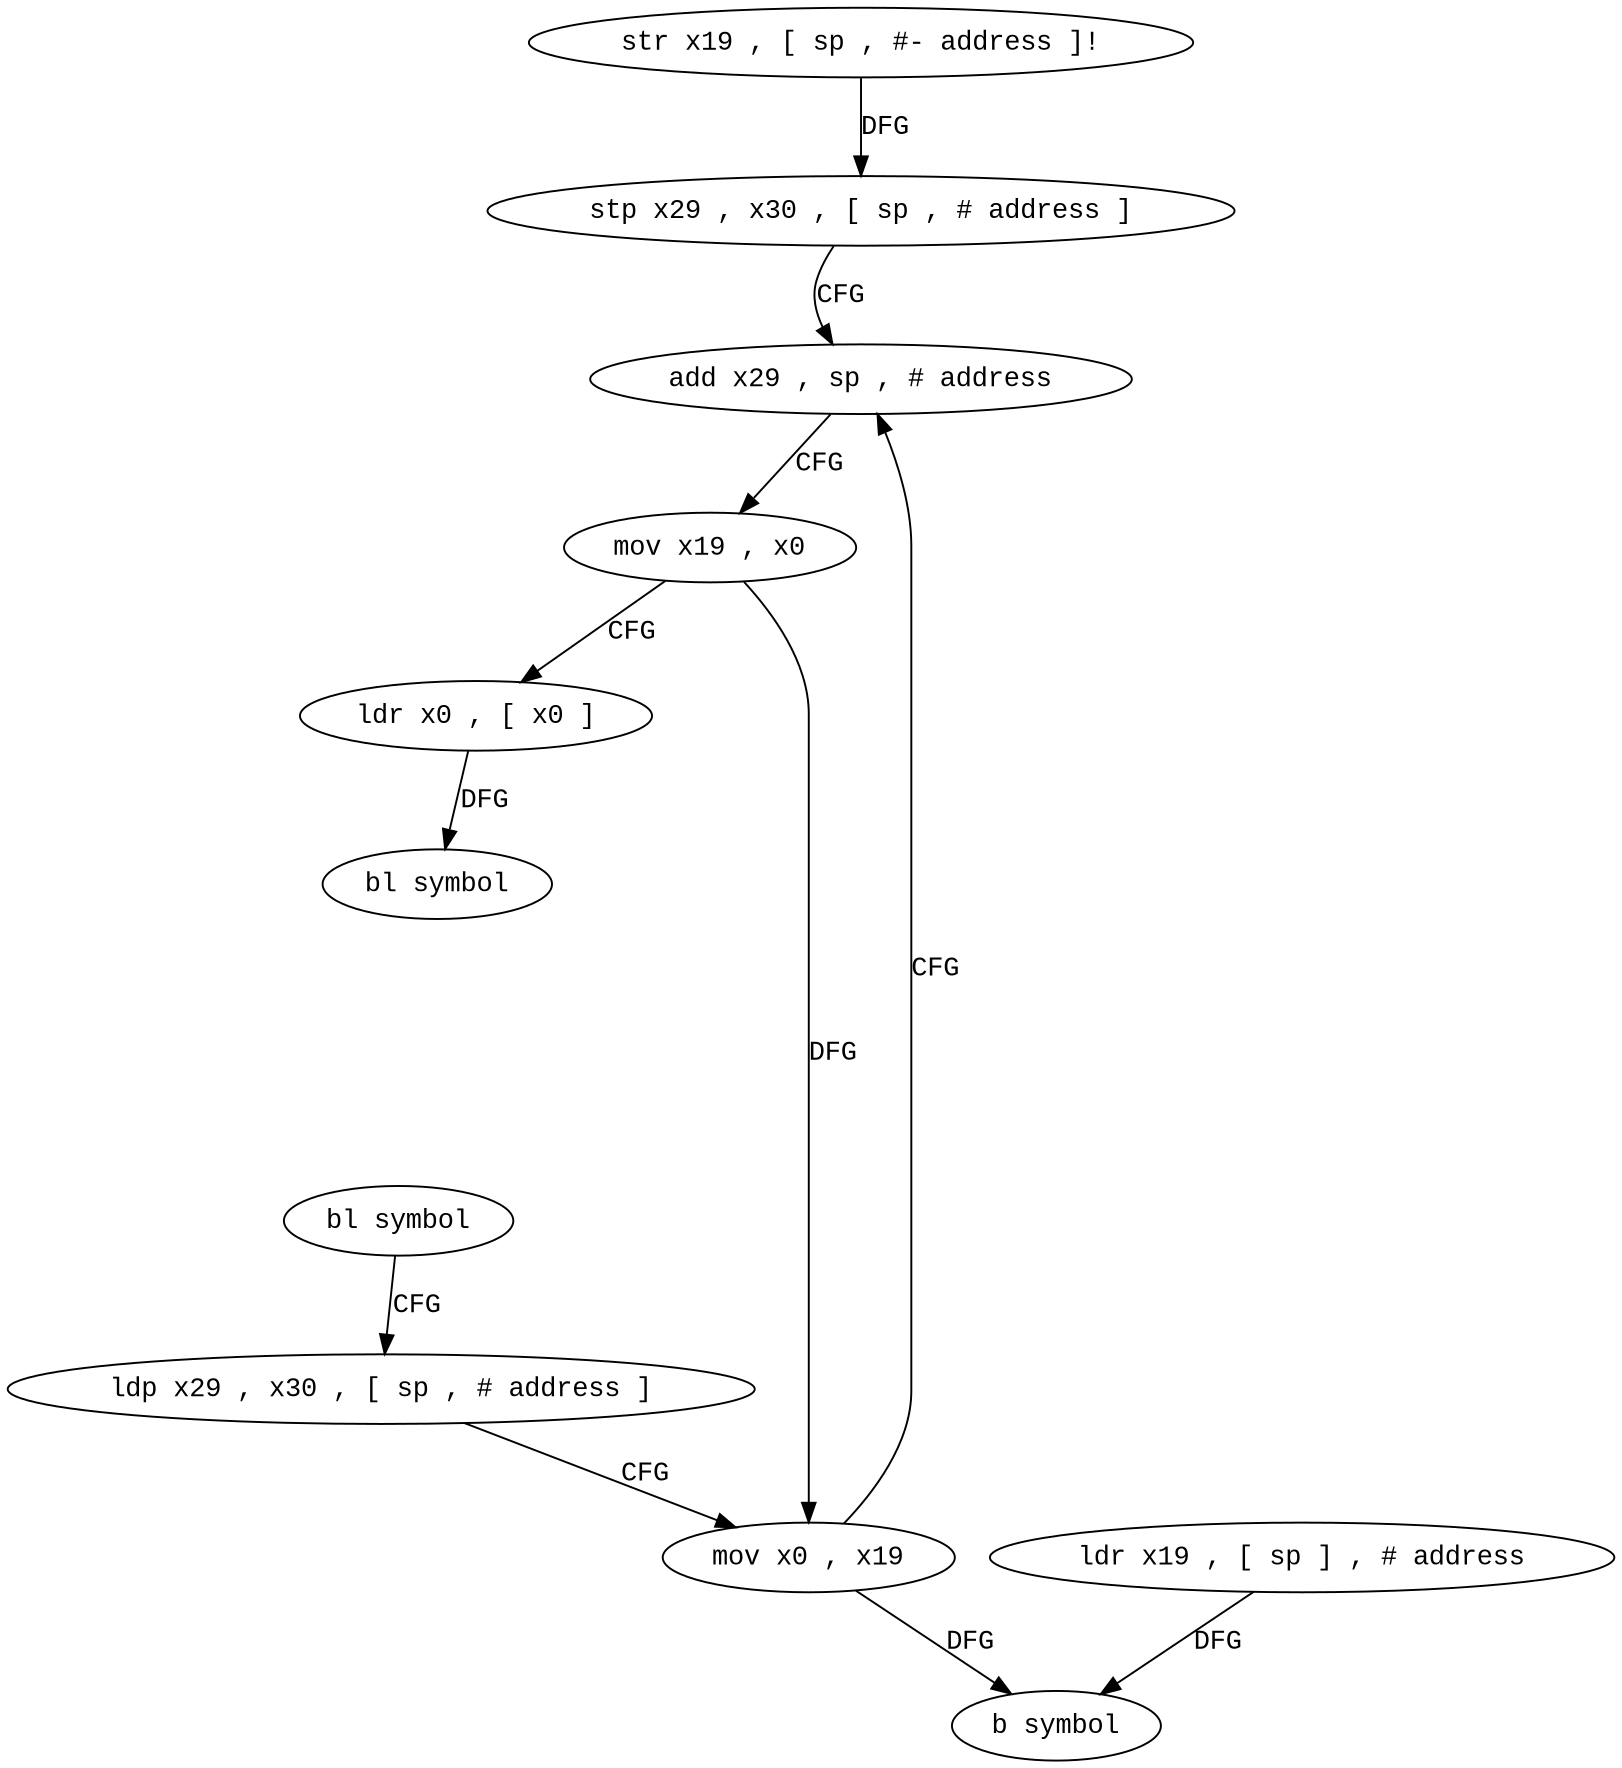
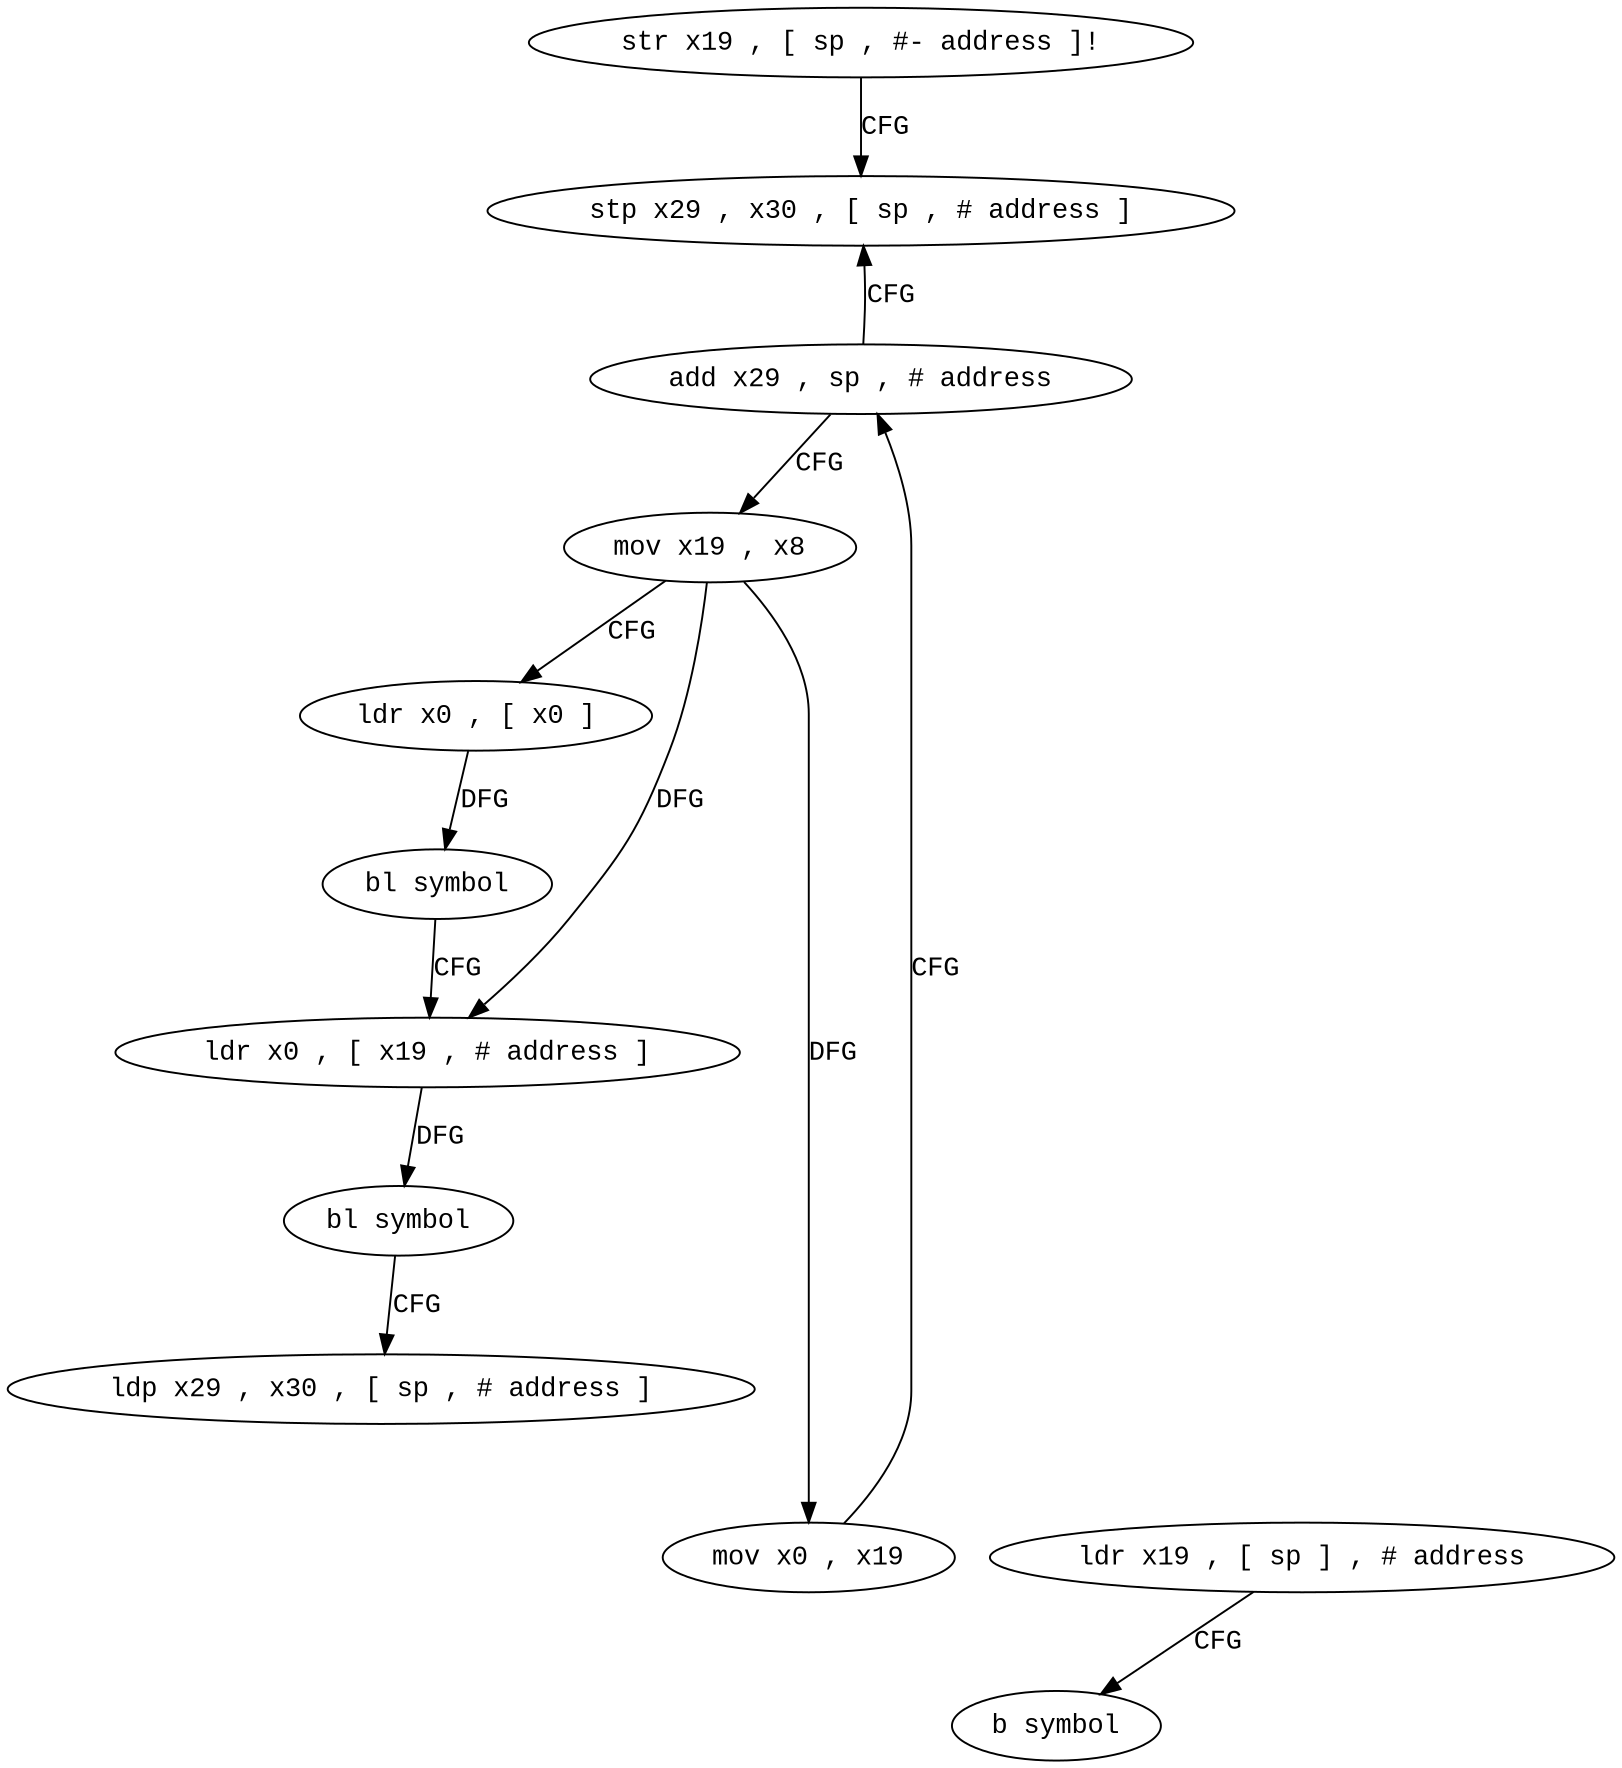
edge "str x19 , [ sp , #- address ]!" -> "stp x29 , x30 , [ sp , # address ]": label "DFG" -> "CFG"
edge "stp x29 , x30 , [ sp , # address ]" -> "add x29 , sp , # address": reversed
node "mov x19 , x0": label "mov x19 , x0" -> "mov x19 , x8"
node "ldr x0 , [ x19 , # address ]": added
edge "ldp x29 , x30 , [ sp , # address ]" -> "mov x0 , x19": removed, label "CFG"
edge "mov x0 , x19" -> "b symbol": removed, label "DFG"
edge "ldr x19 , [ sp ] , # address" -> "b symbol": label "DFG" -> "CFG"
